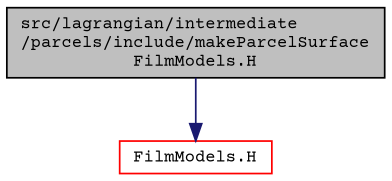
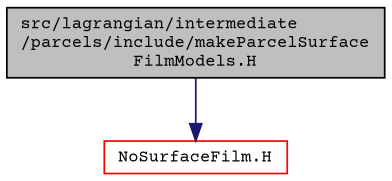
node "FilmModels.H": label "FilmModels.H" -> "NoSurfaceFilm.H"
